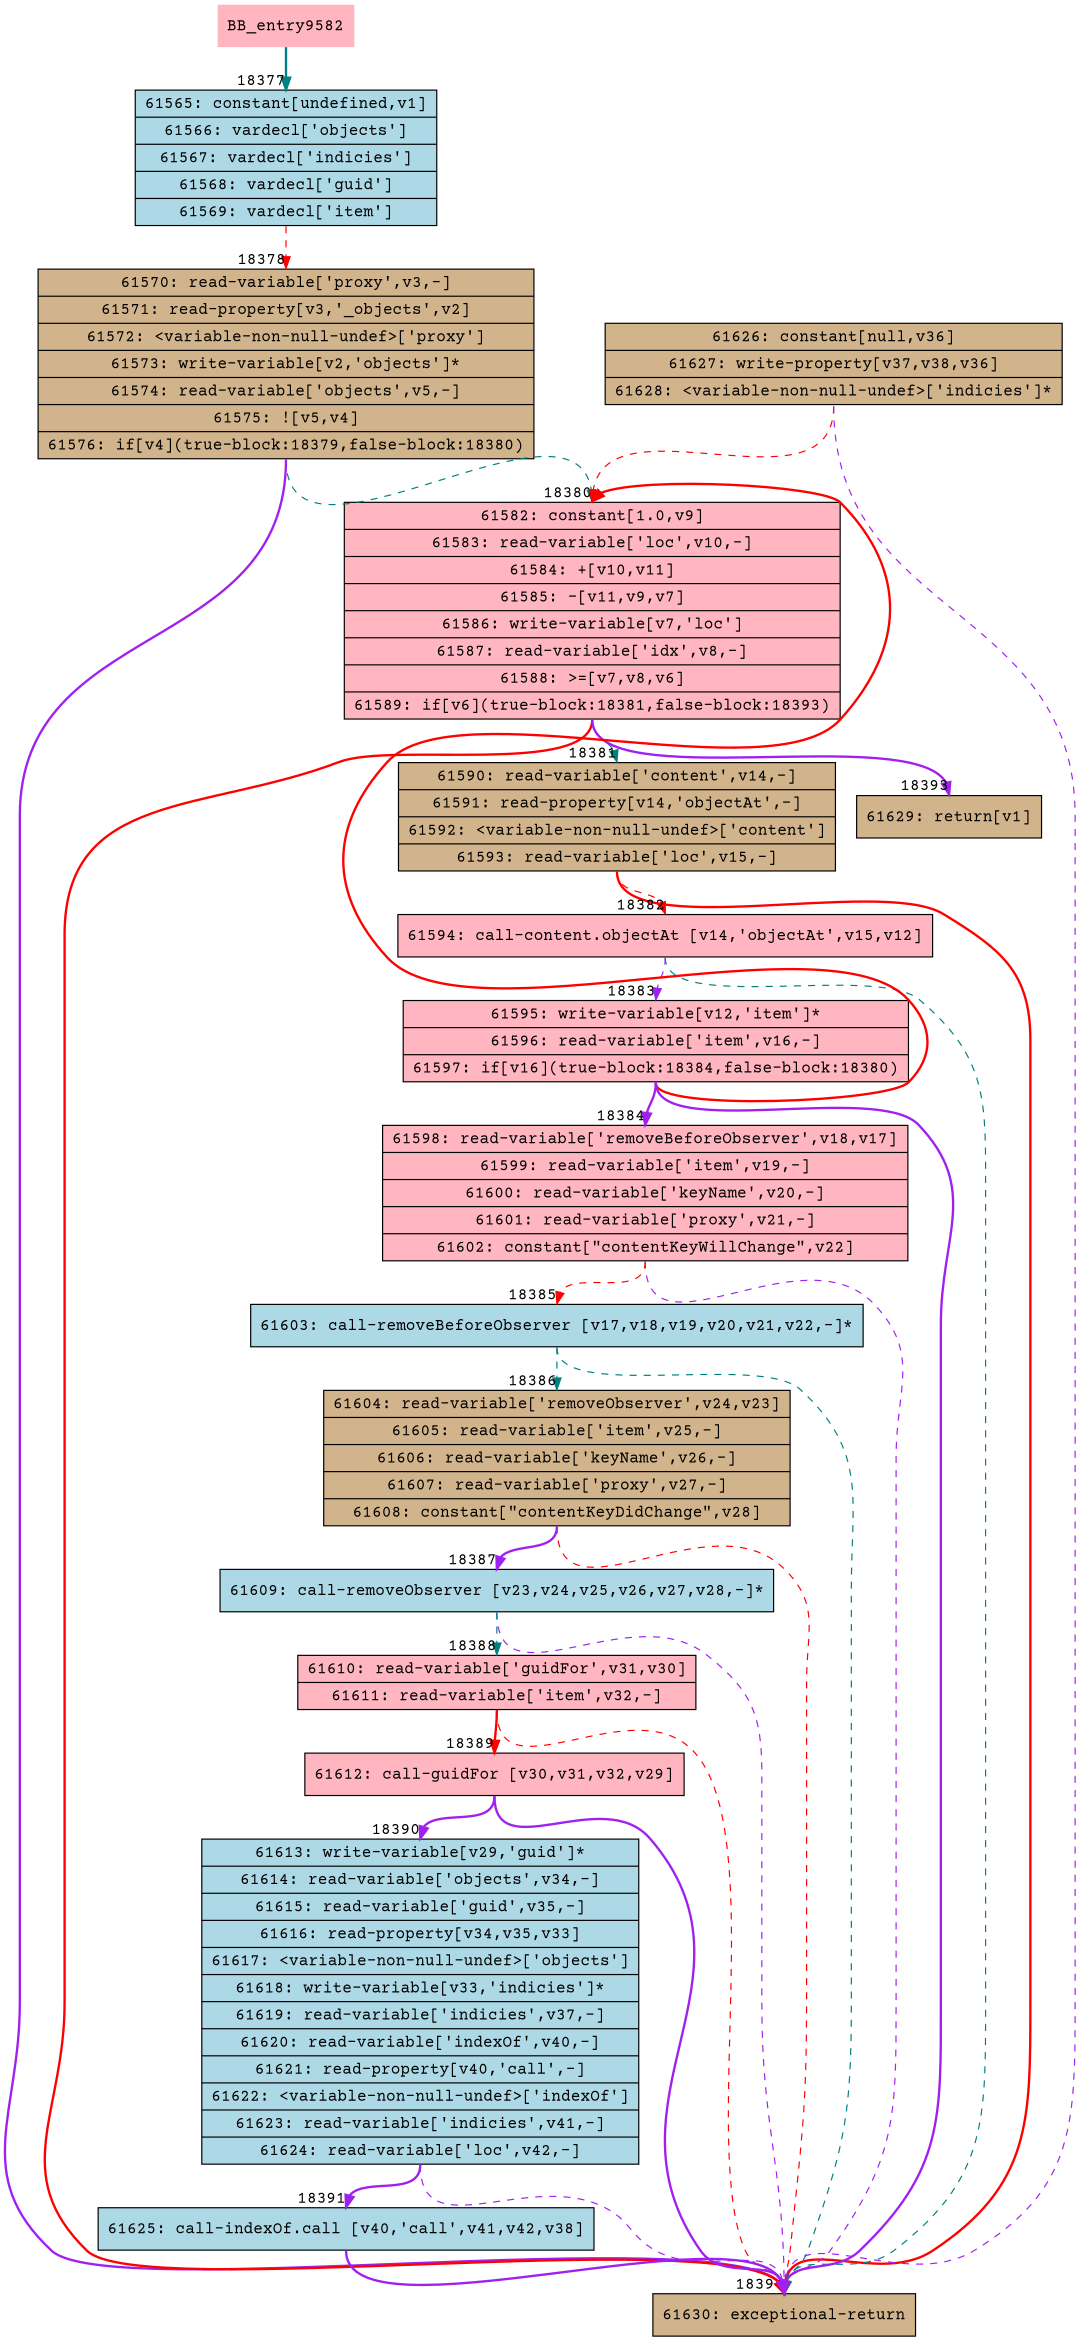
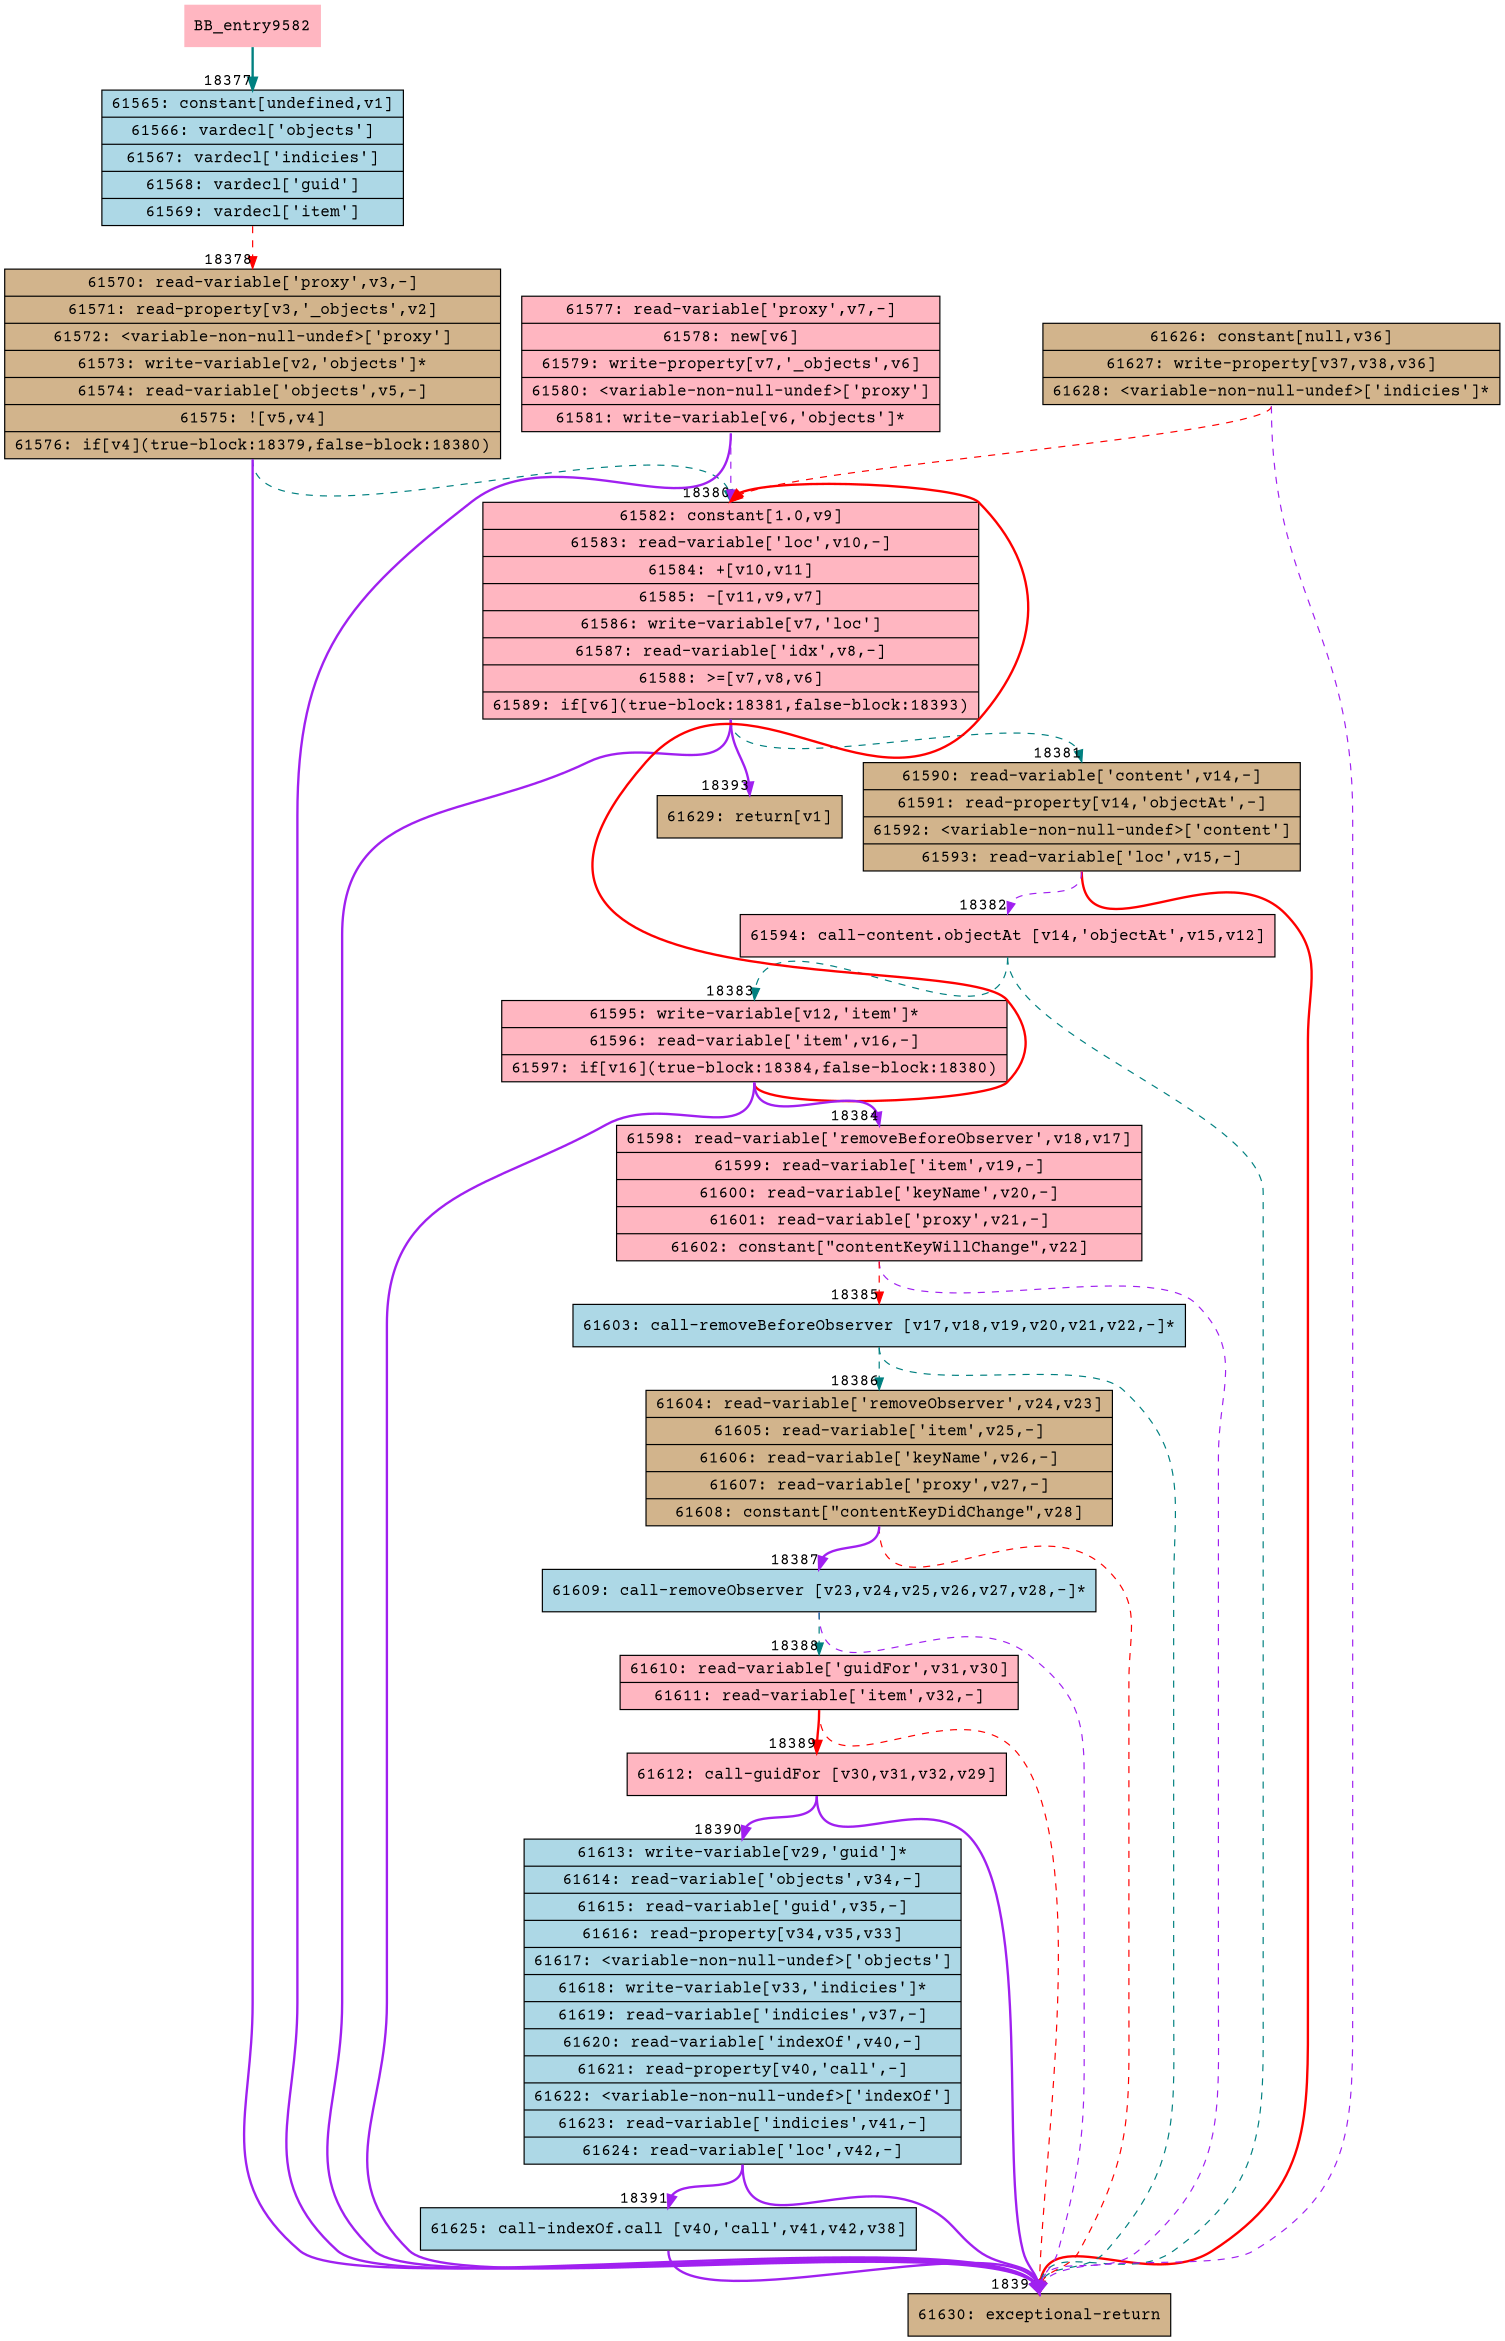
node "61577: read-variable['proxy',v7,-]": added
edge "61590: read-variable['content',v14,-]" -> "61594: call-content.objectAt [v14,'objectAt',v15,v12]": color red -> purple
edge "61594: call-content.objectAt [v14,'objectAt',v15,v12]" -> "61595: write-variable[v12,'item']*": color purple -> teal
edge "61582: constant[1.0,v9]" -> "61630: exceptional-return": color red -> purple
edge "61613: write-variable[v29,'guid']*" -> "61630: exceptional-return": style dashed -> bold
